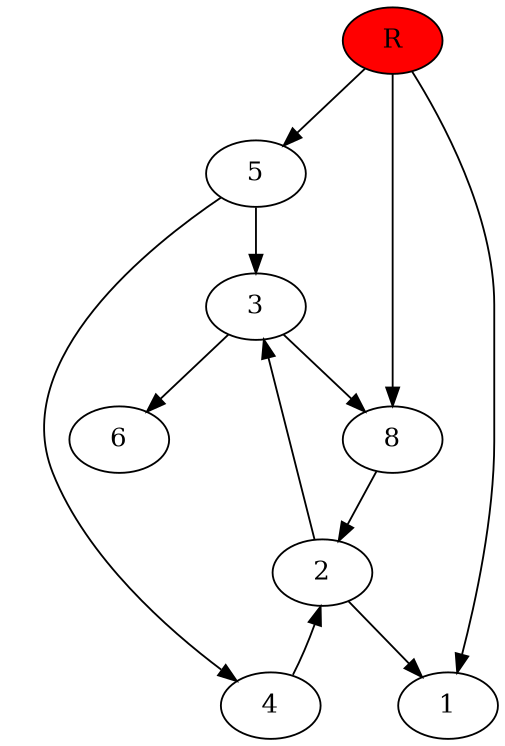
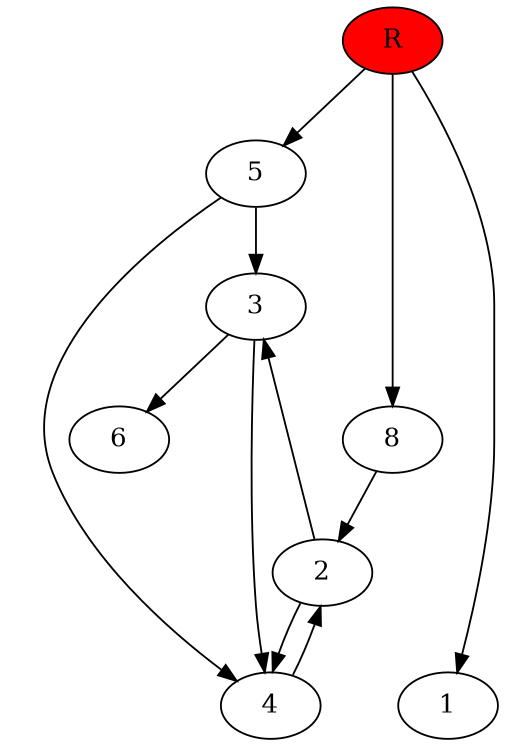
edge "3" -> "8": now "3" -> "4"
edge "2" -> "1": now "2" -> "4"
